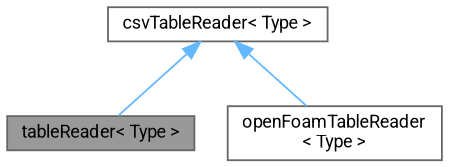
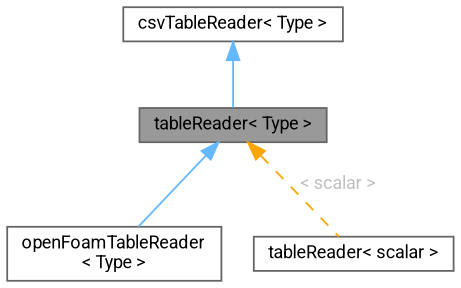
edge "openFoamTableReader < Type >" -> "csvTableReader< Type >": now "openFoamTableReader < Type >" -> "tableReader< Type >"
node "tableReader< scalar >": added
